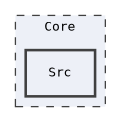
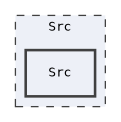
cluster "Core": label "Core" -> "Src"
